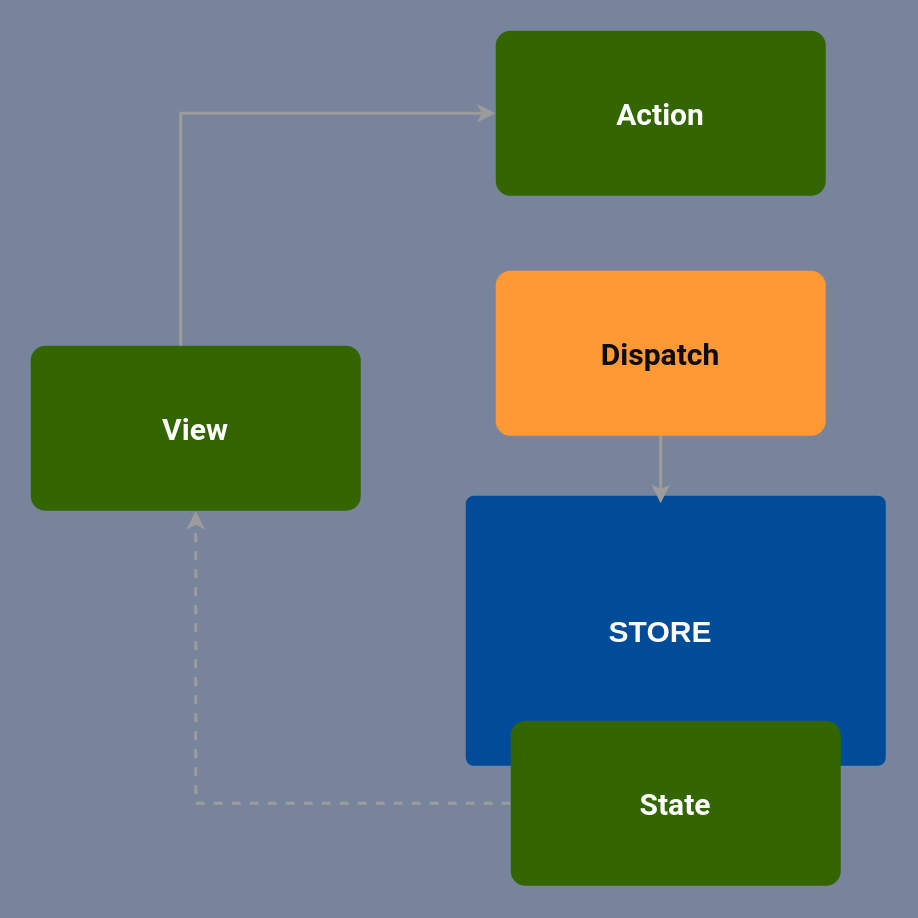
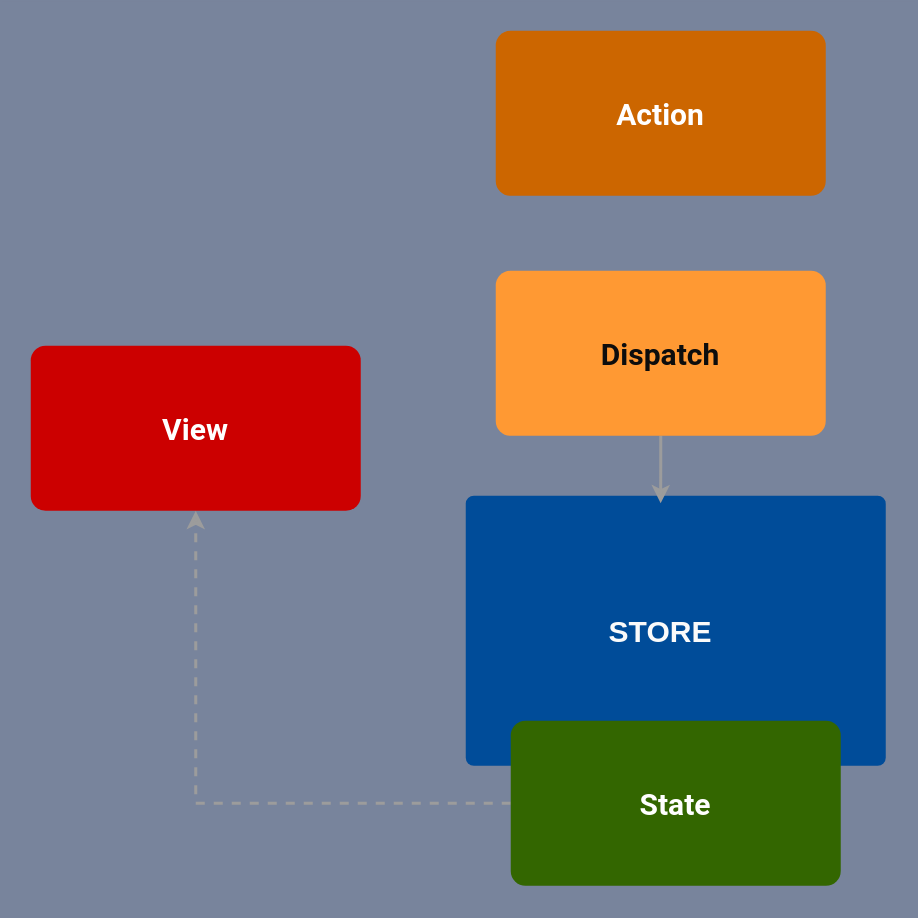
node "Action": fillcolor #336600 -> #cc6600
edge "View" -> "Action": removed
node "View": fillcolor #336600 -> #cc0000
